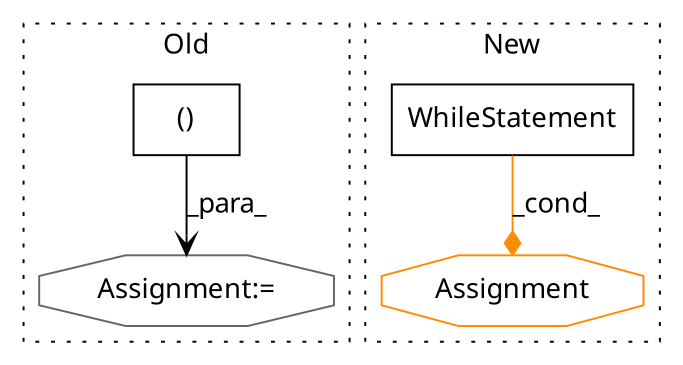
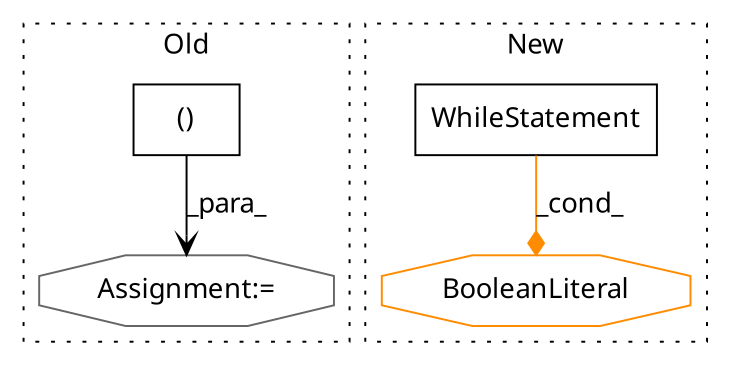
node "Assignment": label "Assignment" -> "BooleanLiteral"
